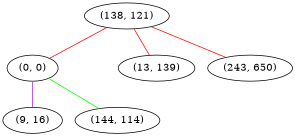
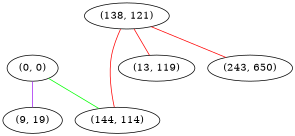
edge "(138, 121)" -- "(0, 0)": now "(138, 121)" -- "(144, 114)"
node "(13, 139)": label "(13, 139)" -> "(13, 119)"
node "(9, 16)": label "(9, 16)" -> "(9, 19)"
